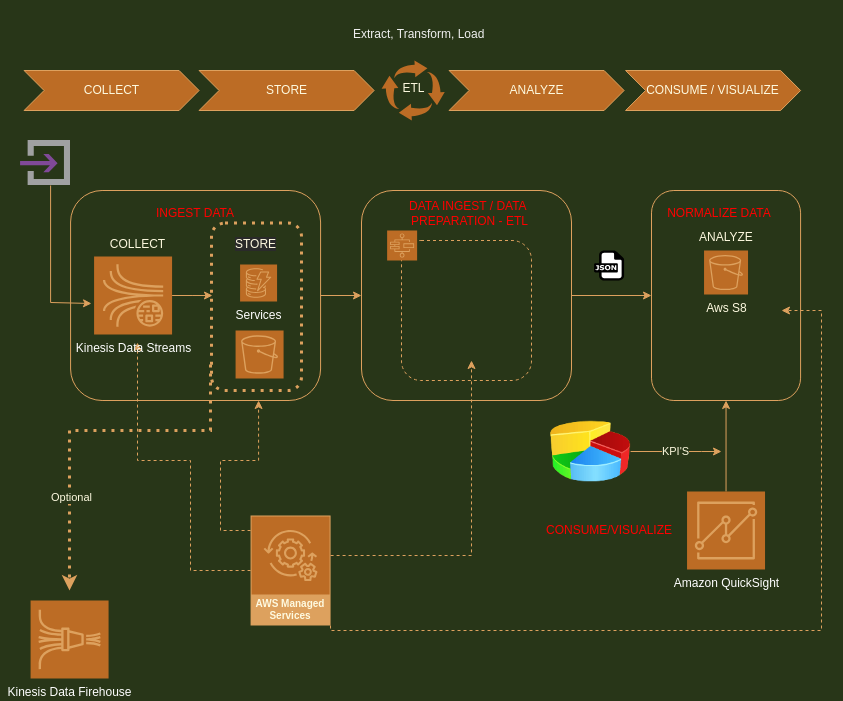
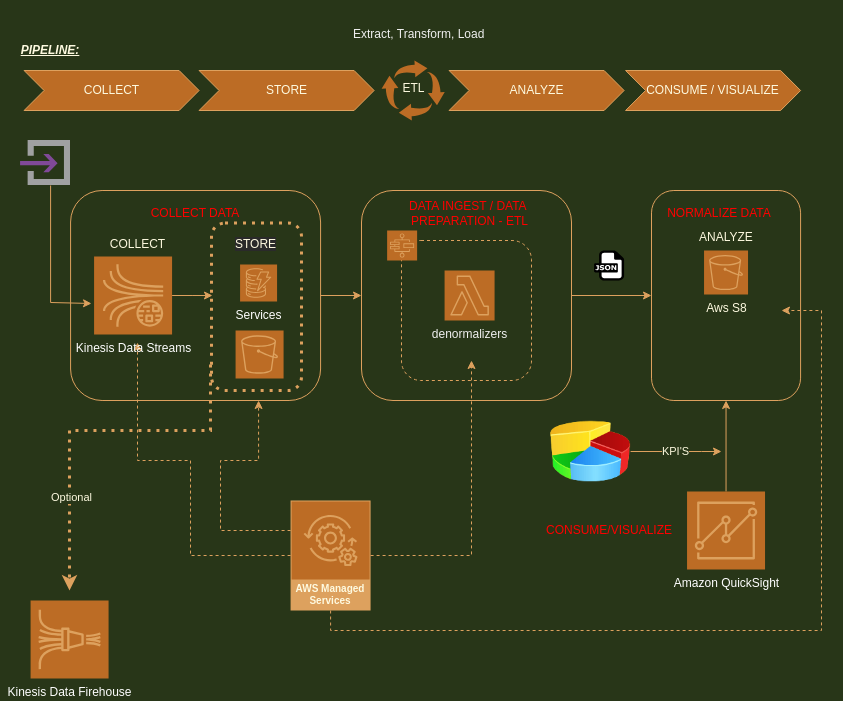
node "PIPELINE:": added
node "INGEST DATA": label "INGEST DATA" -> "COLLECT DATA"
node "denormalizers": added
node "AWS Managed Services": moved (291, 571) -> (331, 556)
